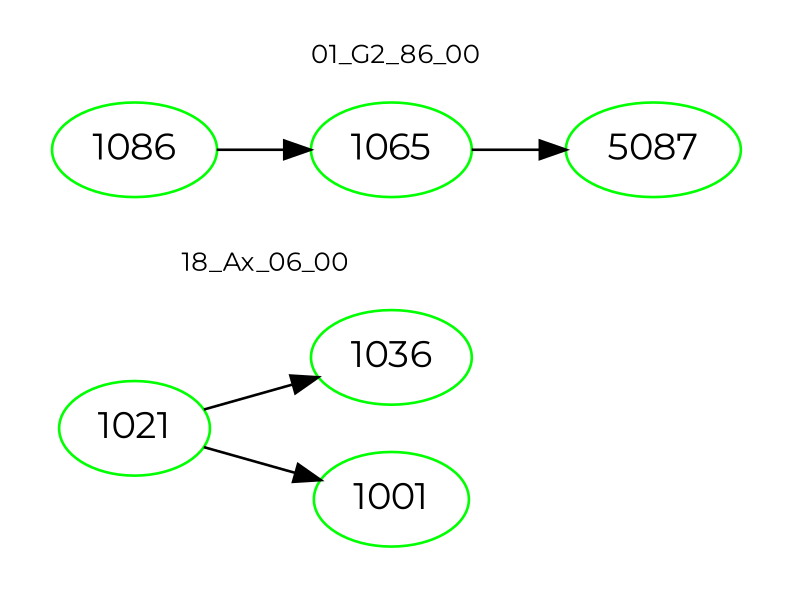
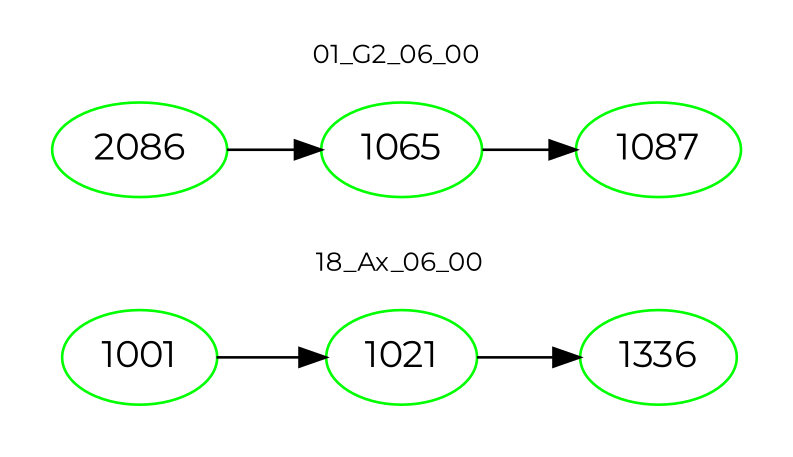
cluster "01_G2_86_00": label "01_G2_86_00" -> "01_G2_06_00"
node "1086": label "1086" -> "2086"
node "5087": label "5087" -> "1087"
node "1036": label "1036" -> "1336"
edge "1021" -> "1001": reversed
